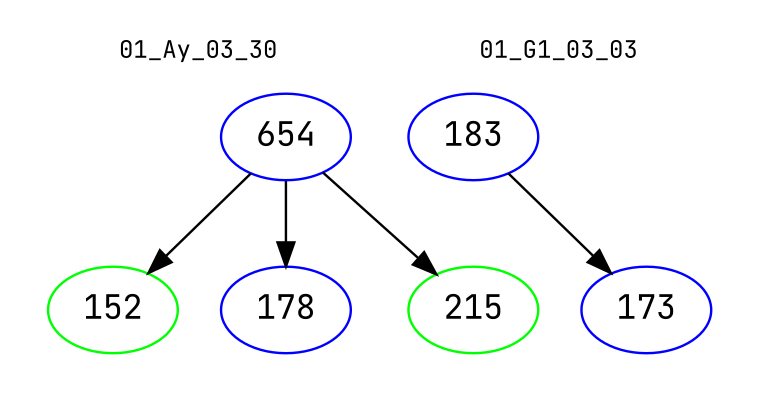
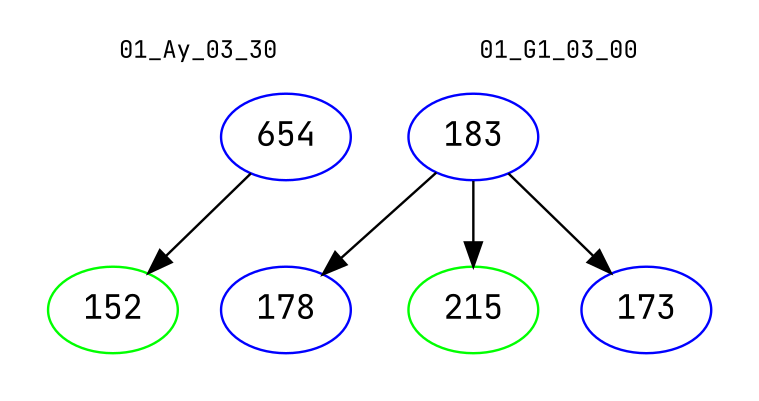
cluster "01_G1_03_03": label "01_G1_03_03" -> "01_G1_03_00"
edge "654" -> "215": now "183" -> "215"
edge "654" -> "178": now "183" -> "178"
